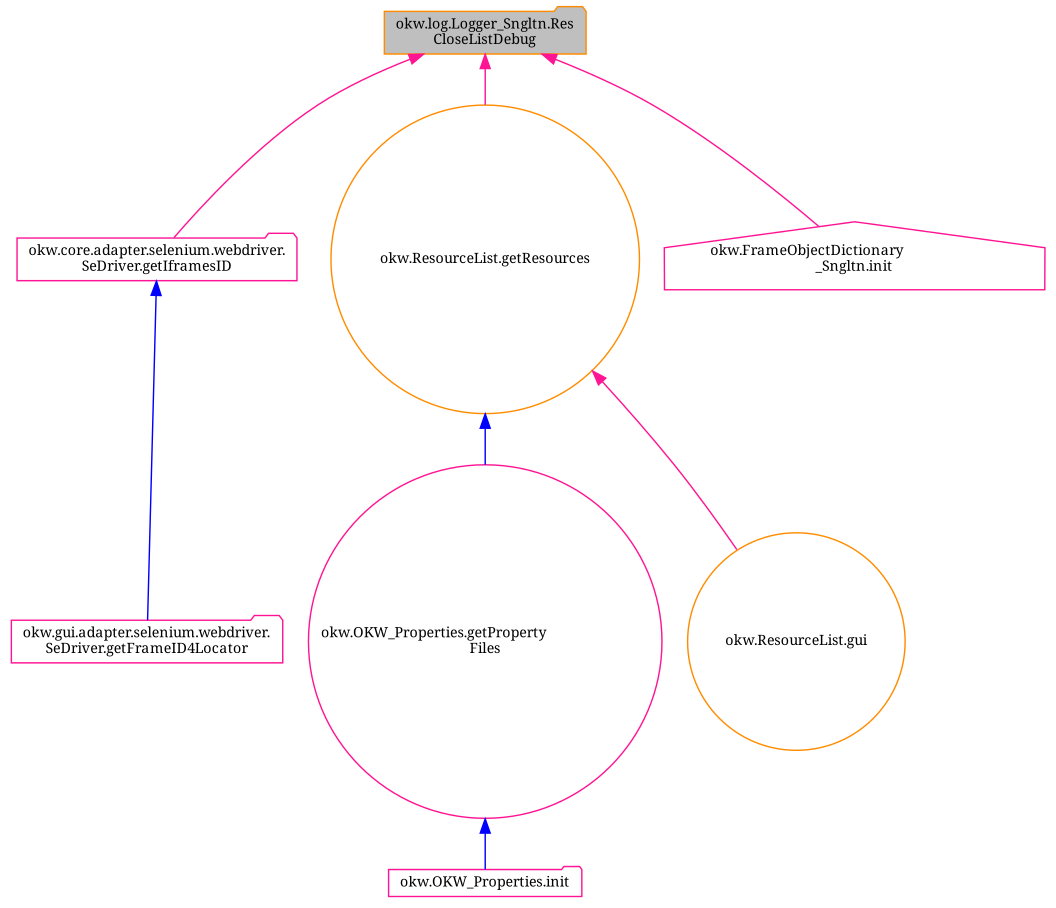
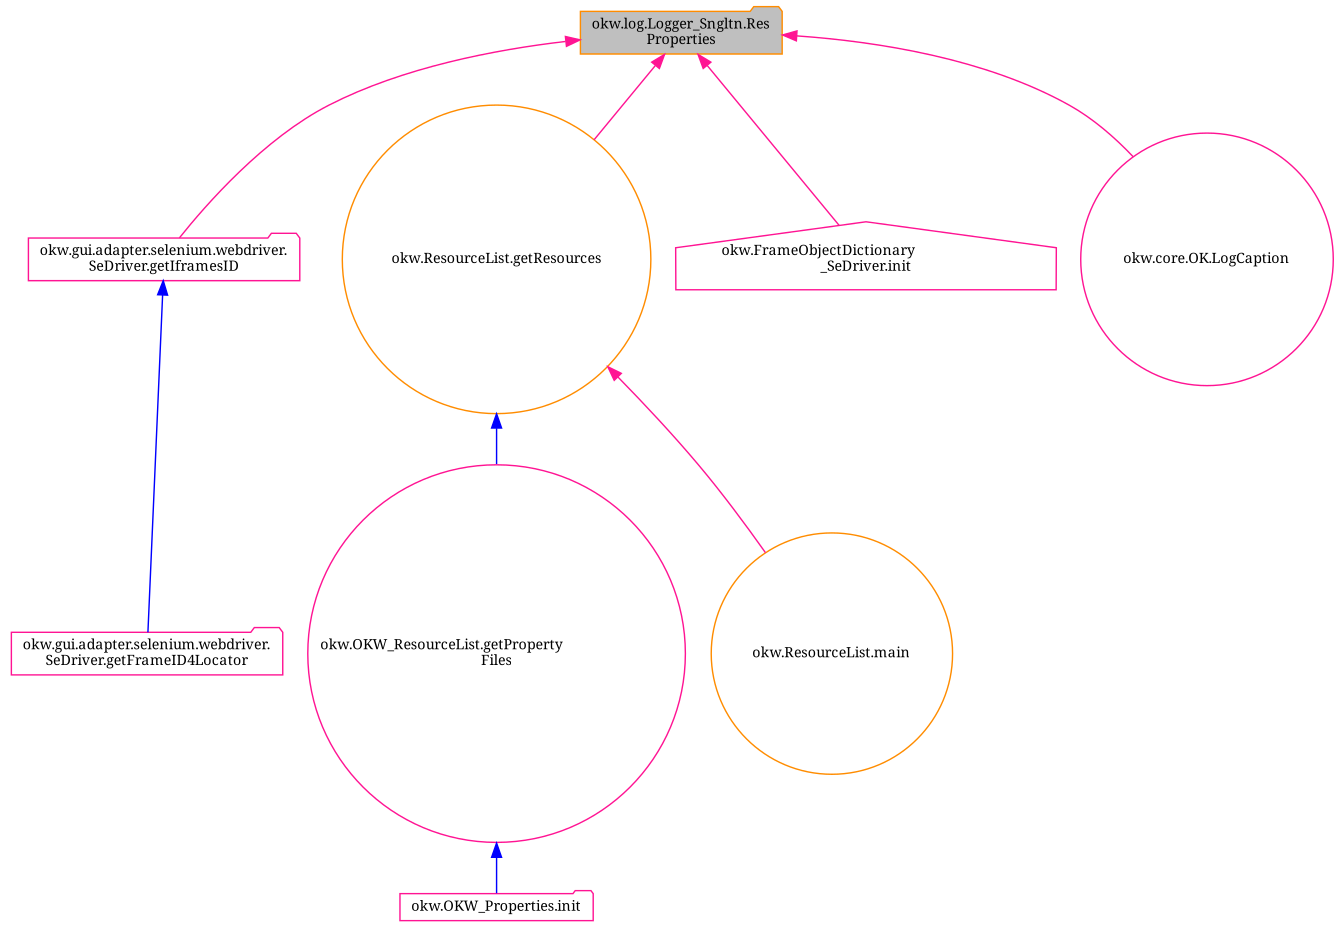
node "okw.log.Logger_Sngltn.Res CloseListDebug": label "okw.log.Logger_Sngltn.Res CloseListDebug" -> "okw.log.Logger_Sngltn.Res Properties"
node "okw.core.adapter.selenium.webdriver. SeDriver.getIframesID": label "okw.core.adapter.selenium.webdriver. SeDriver.getIframesID" -> "okw.gui.adapter.selenium.webdriver. SeDriver.getIframesID"
node "okw.FrameObjectDictionary _Sngltn.init": label "okw.FrameObjectDictionary _Sngltn.init" -> "okw.FrameObjectDictionary _SeDriver.init"
node "okw.core.OK.LogCaption": added
node "okw.OKW_Properties.getProperty Files": label "okw.OKW_Properties.getProperty Files" -> "okw.OKW_ResourceList.getProperty Files"
node "okw.ResourceList.gui": label "okw.ResourceList.gui" -> "okw.ResourceList.main"
